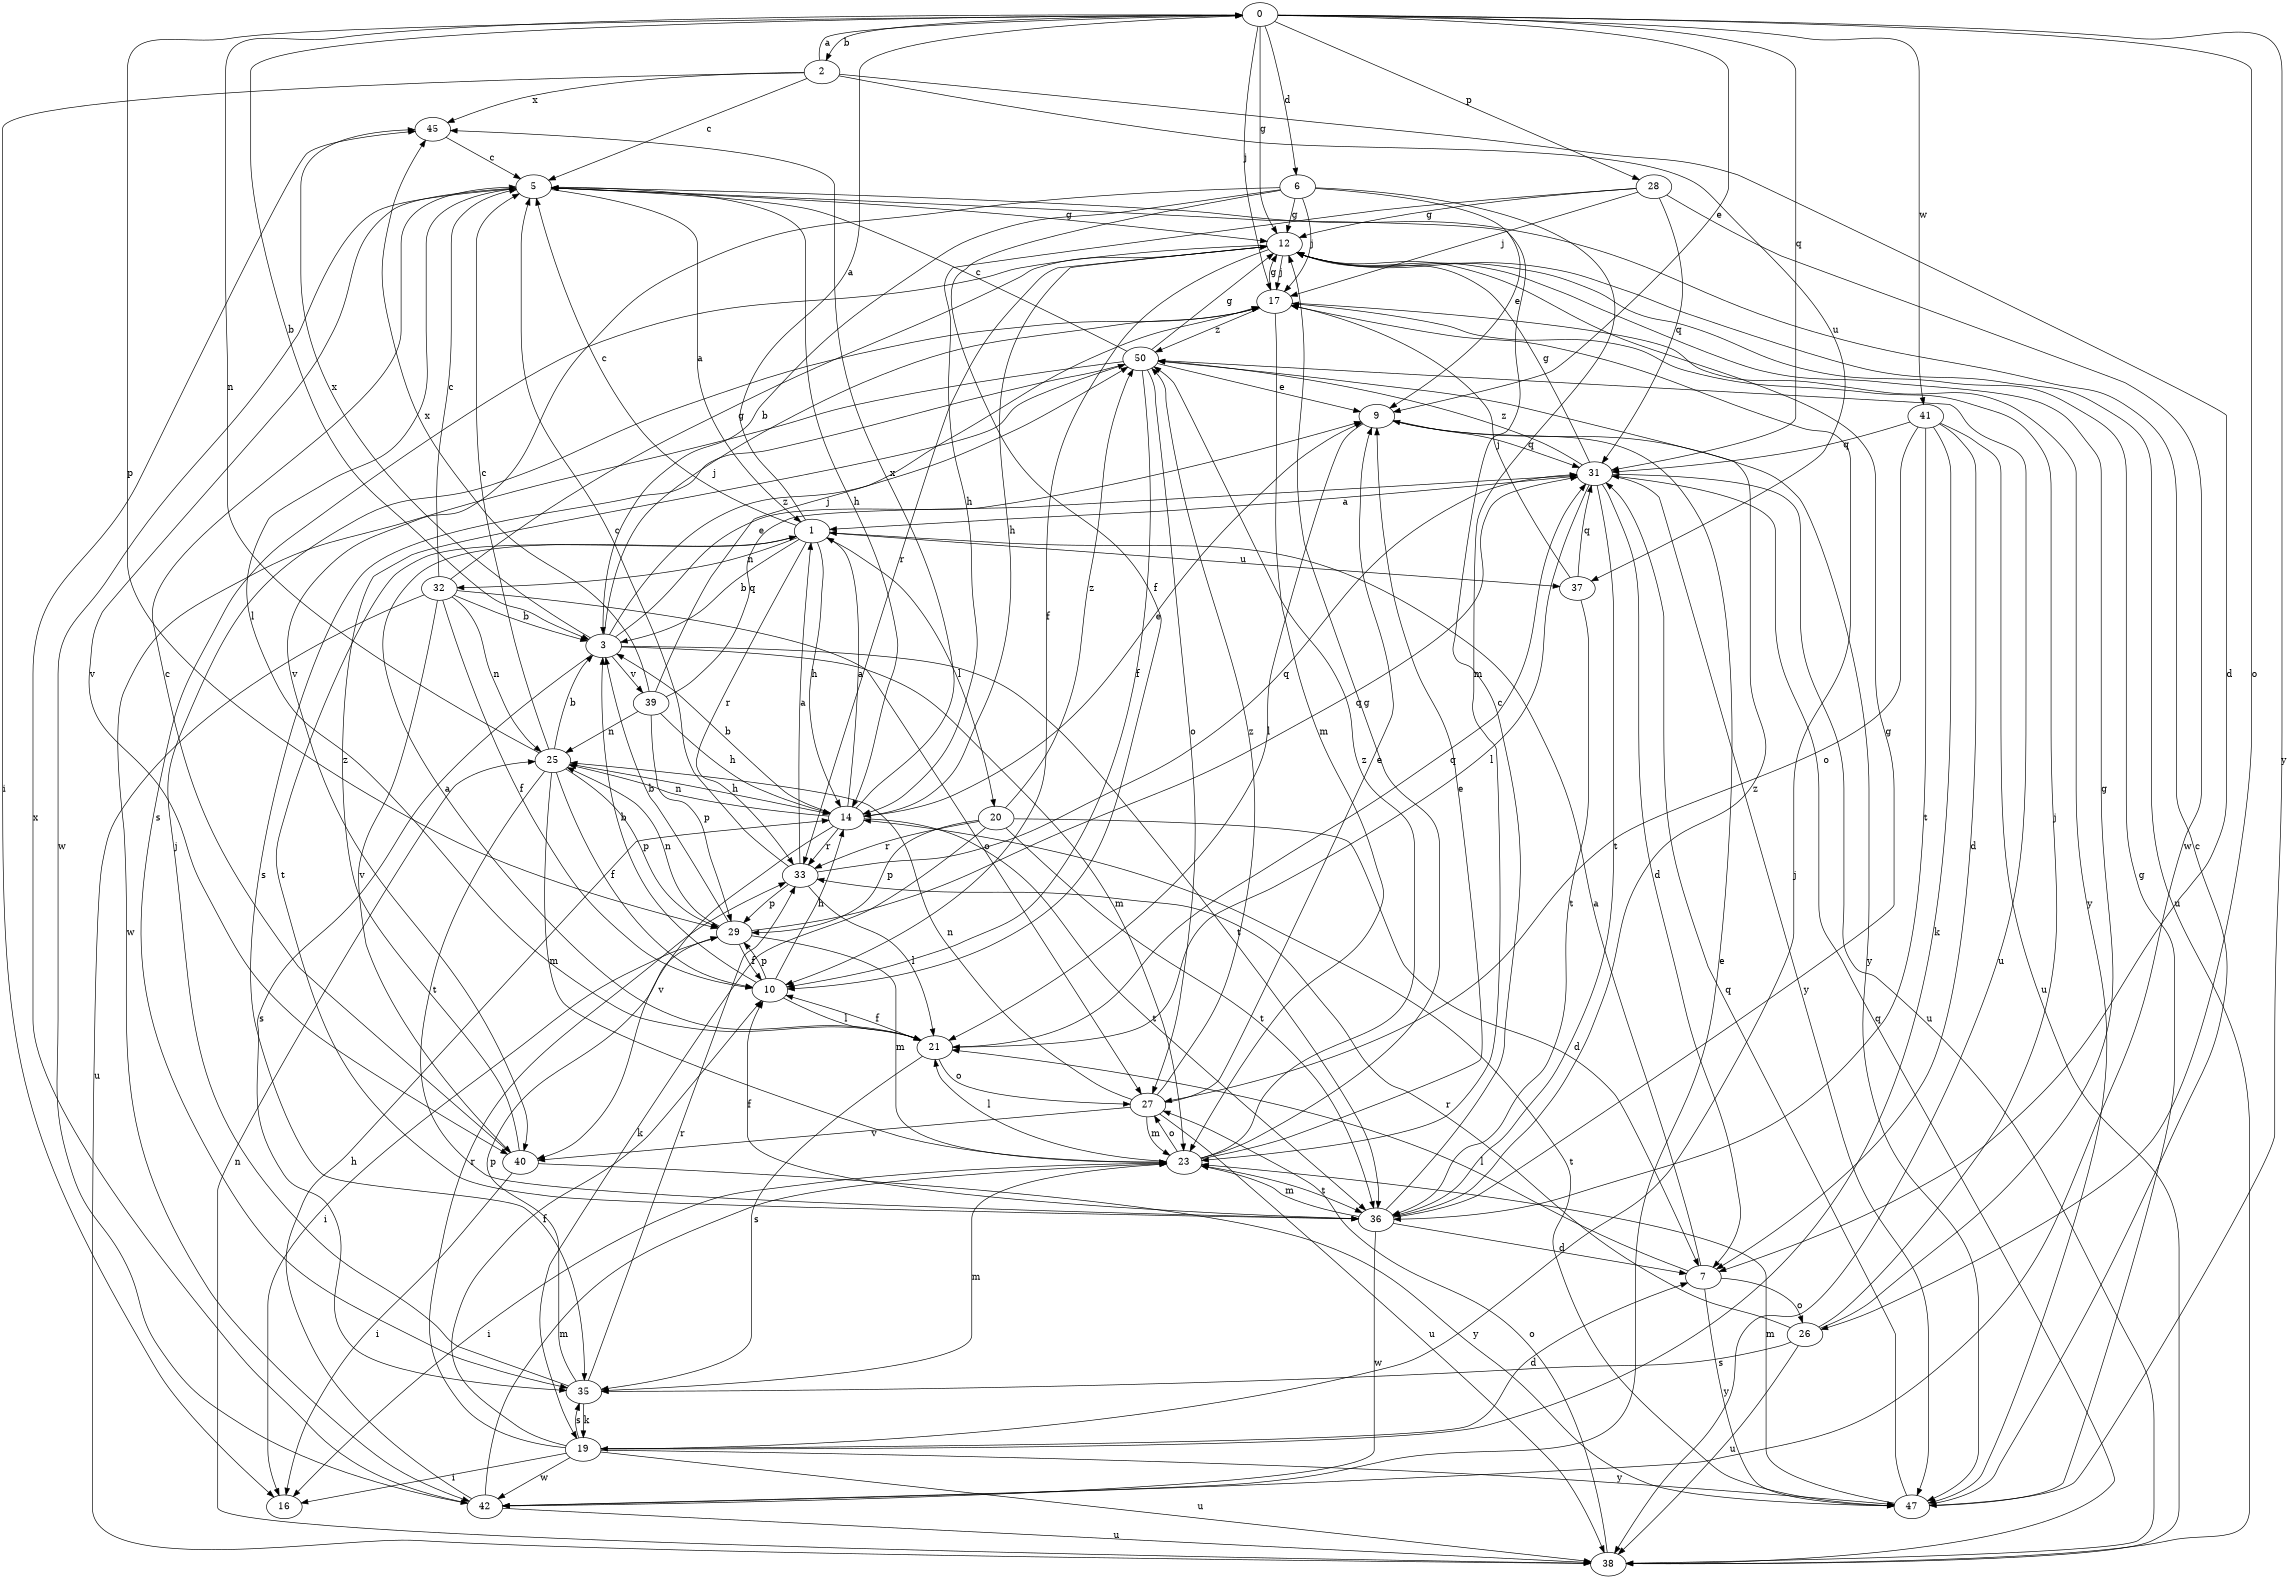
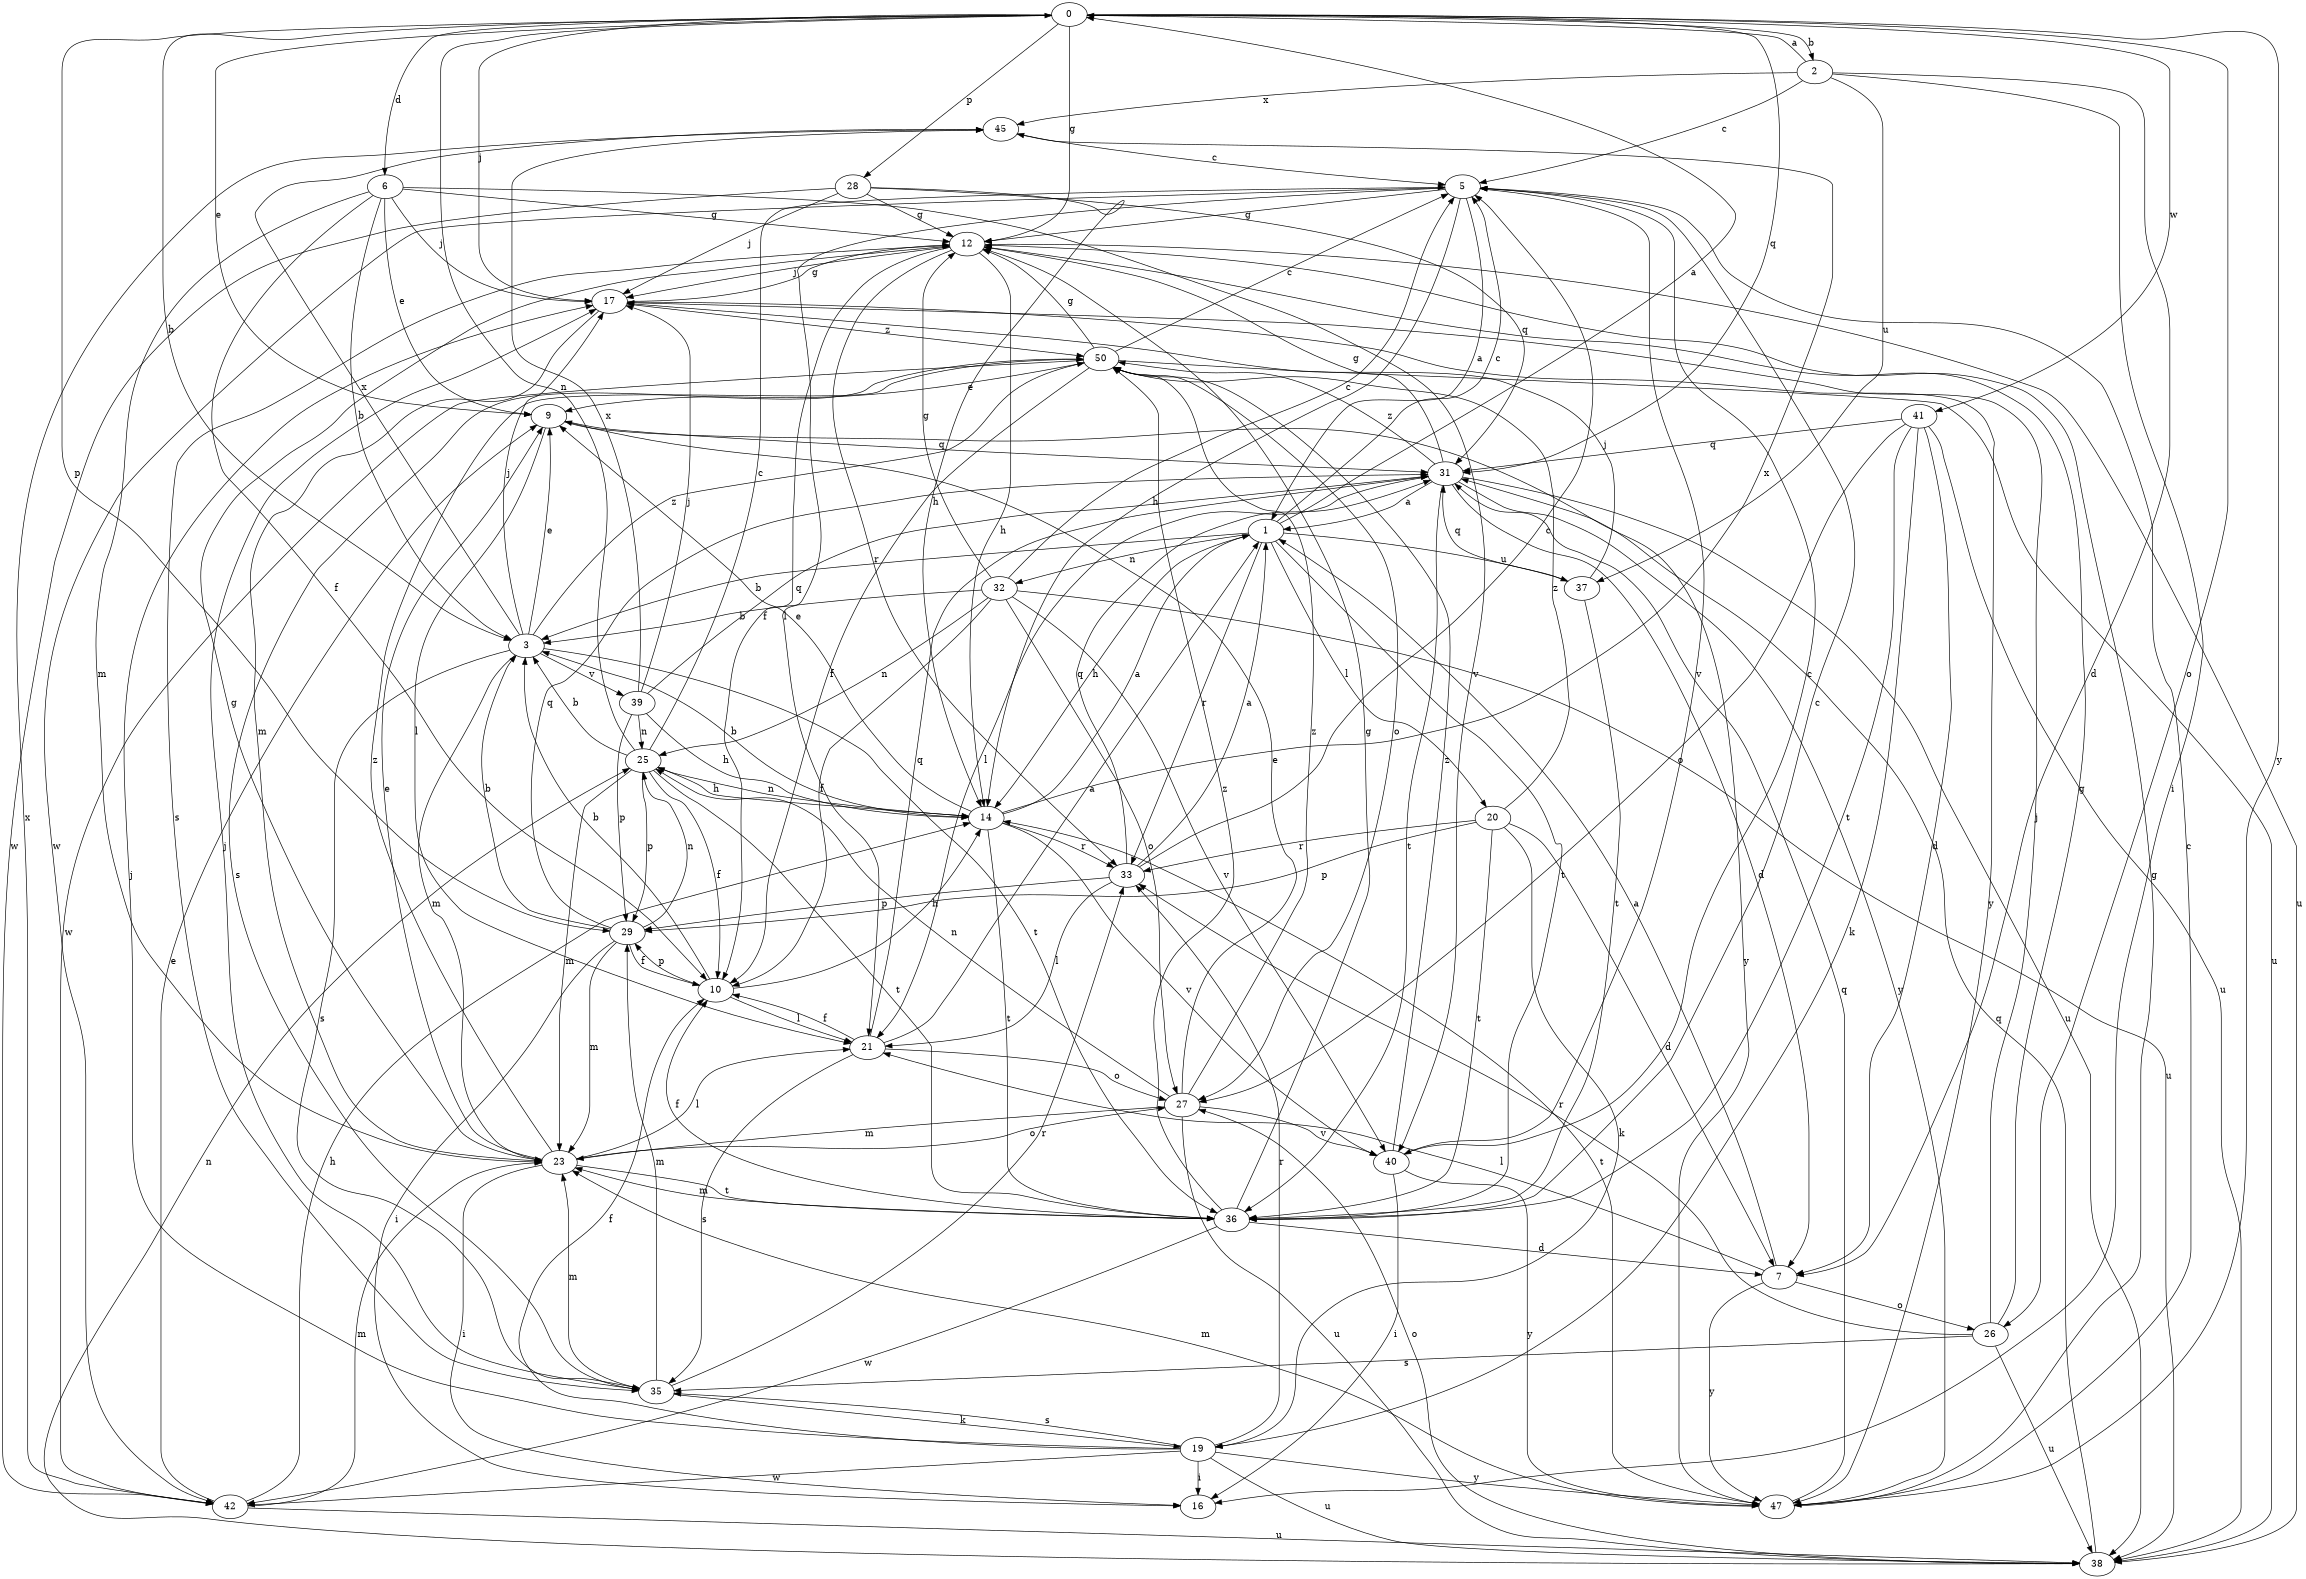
edge "38" -> "12": reversed
edge "35" -> "29": label "p" -> "m"
edge "19" -> "7": removed, label "d"
